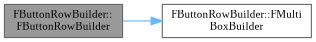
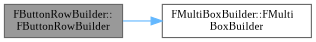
node "FButtonRowBuilder::FMulti BoxBuilder": label "FButtonRowBuilder::FMulti BoxBuilder" -> "FMultiBoxBuilder::FMulti BoxBuilder"
